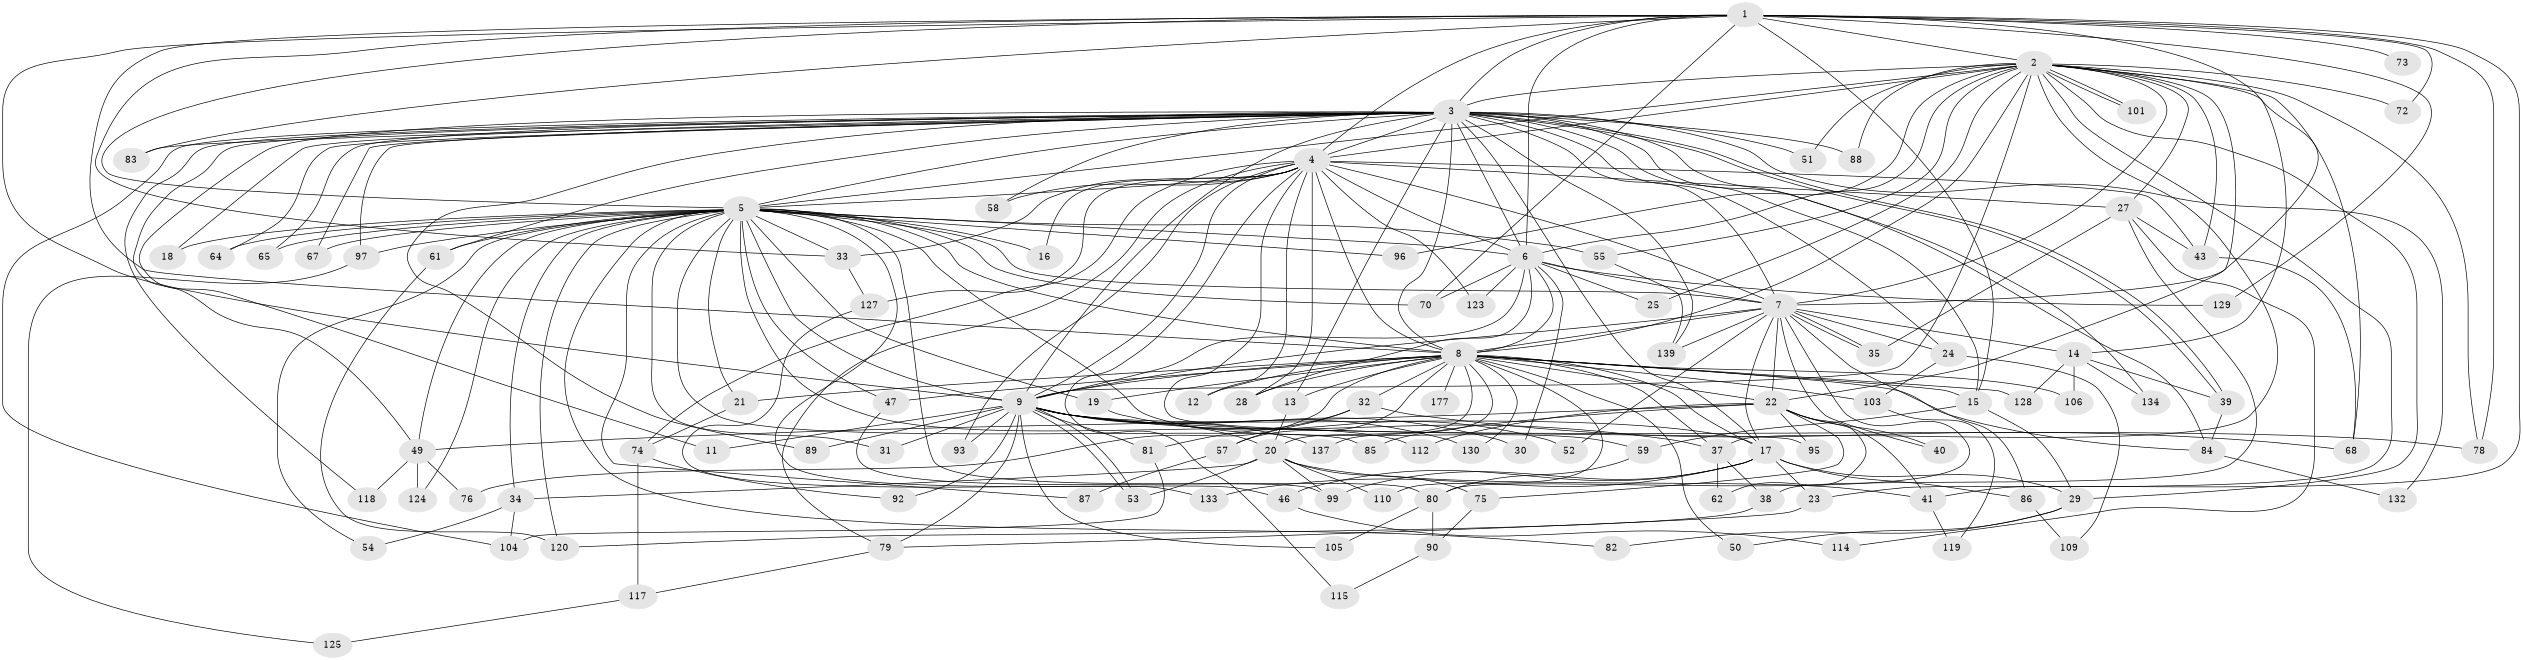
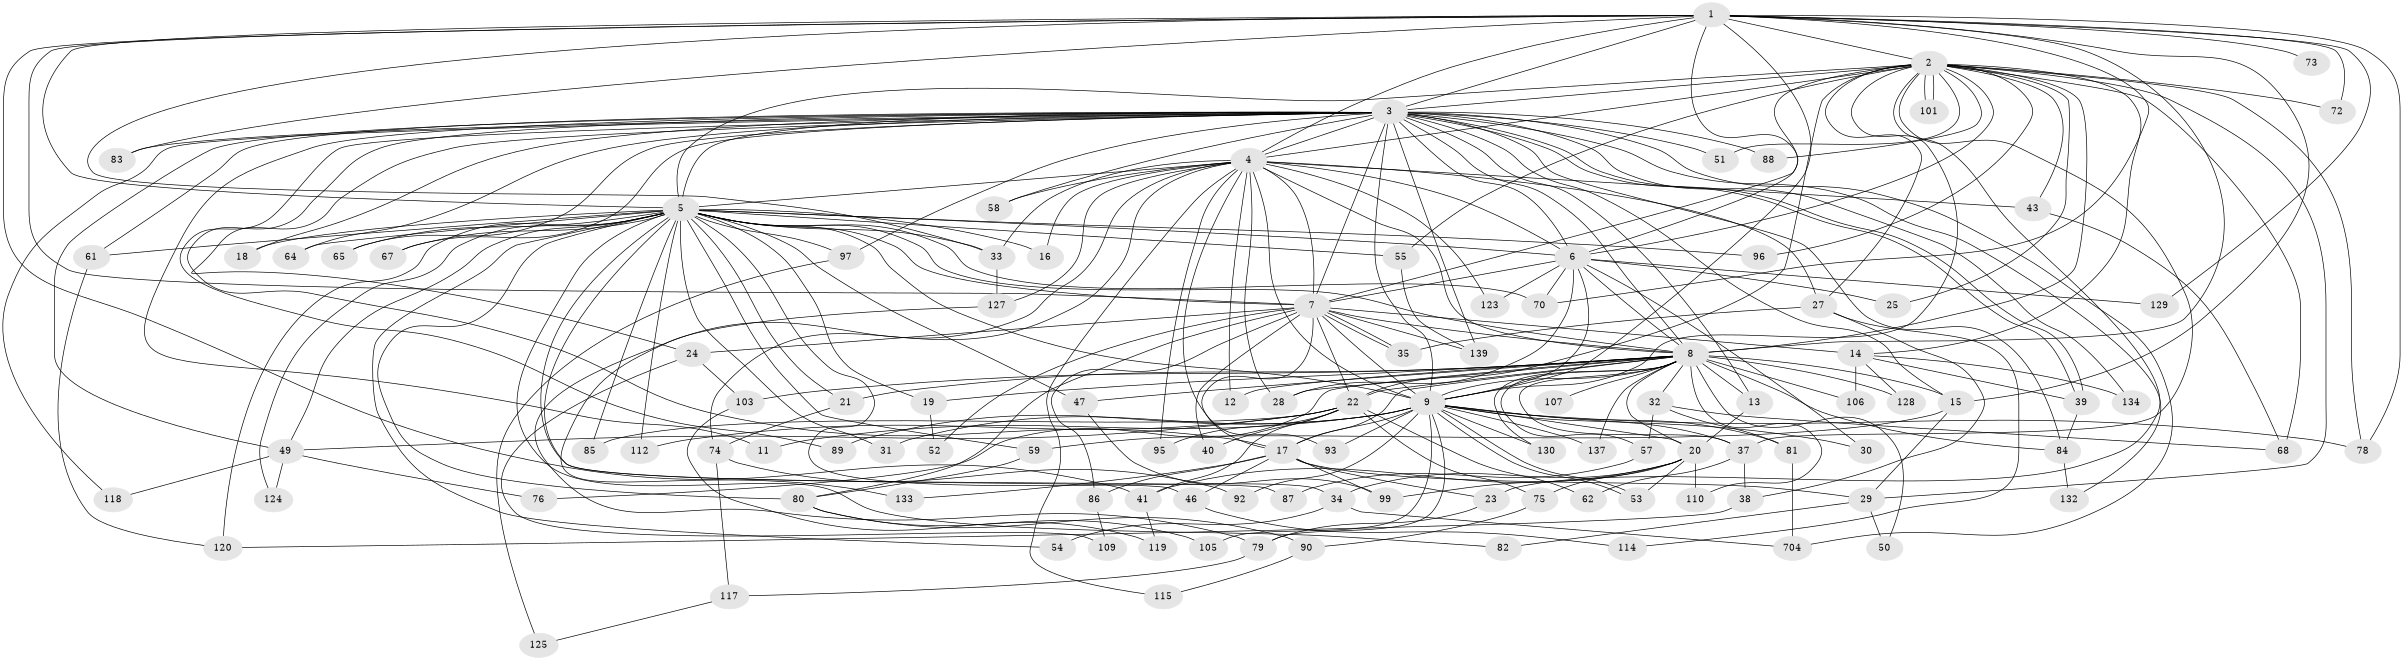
edge "27" -- "43": removed
node "177": label "177" -> "107"
node "104": label "104" -> "704"
